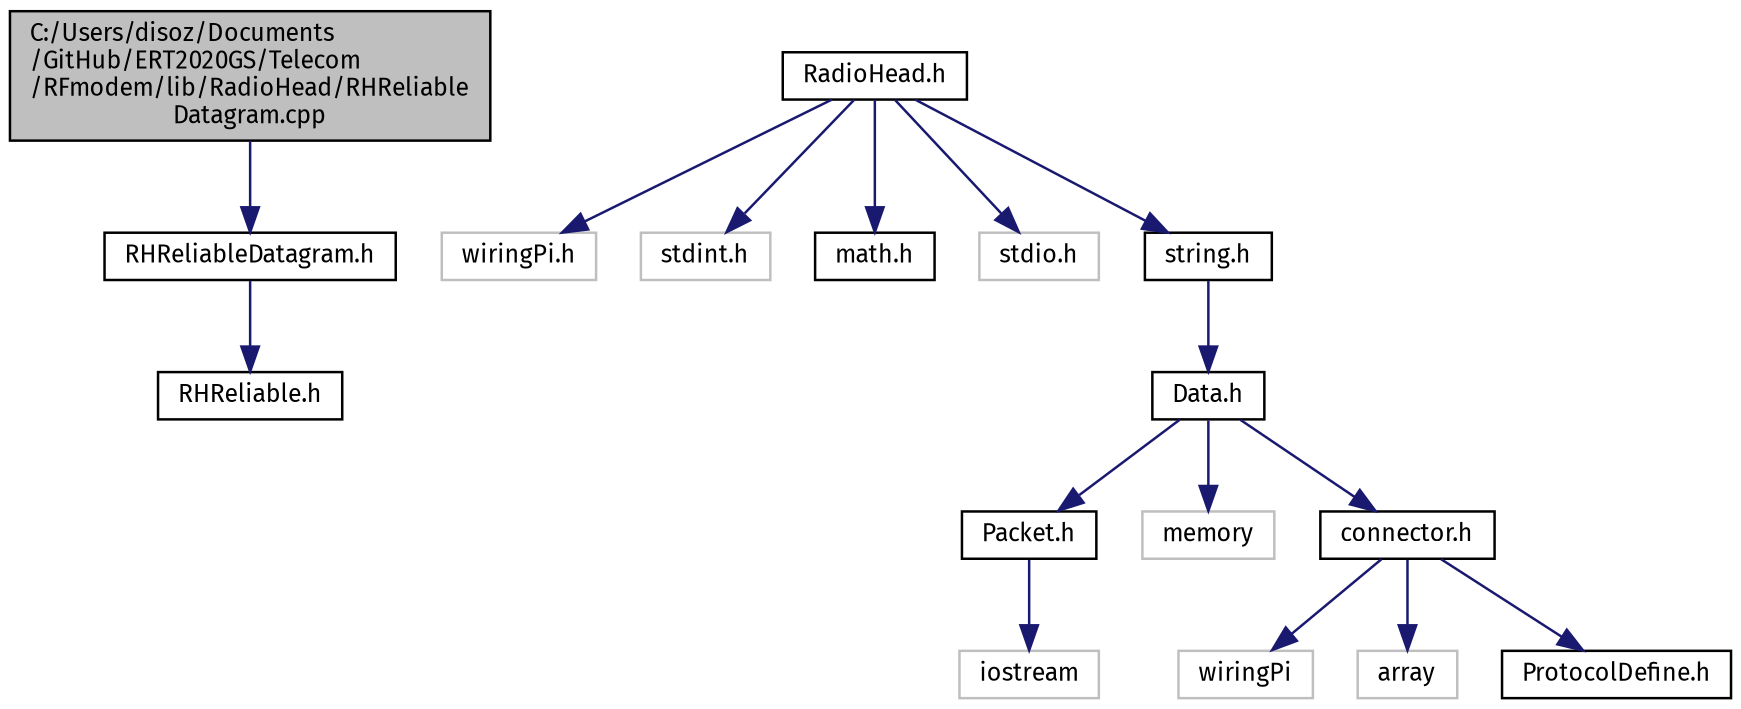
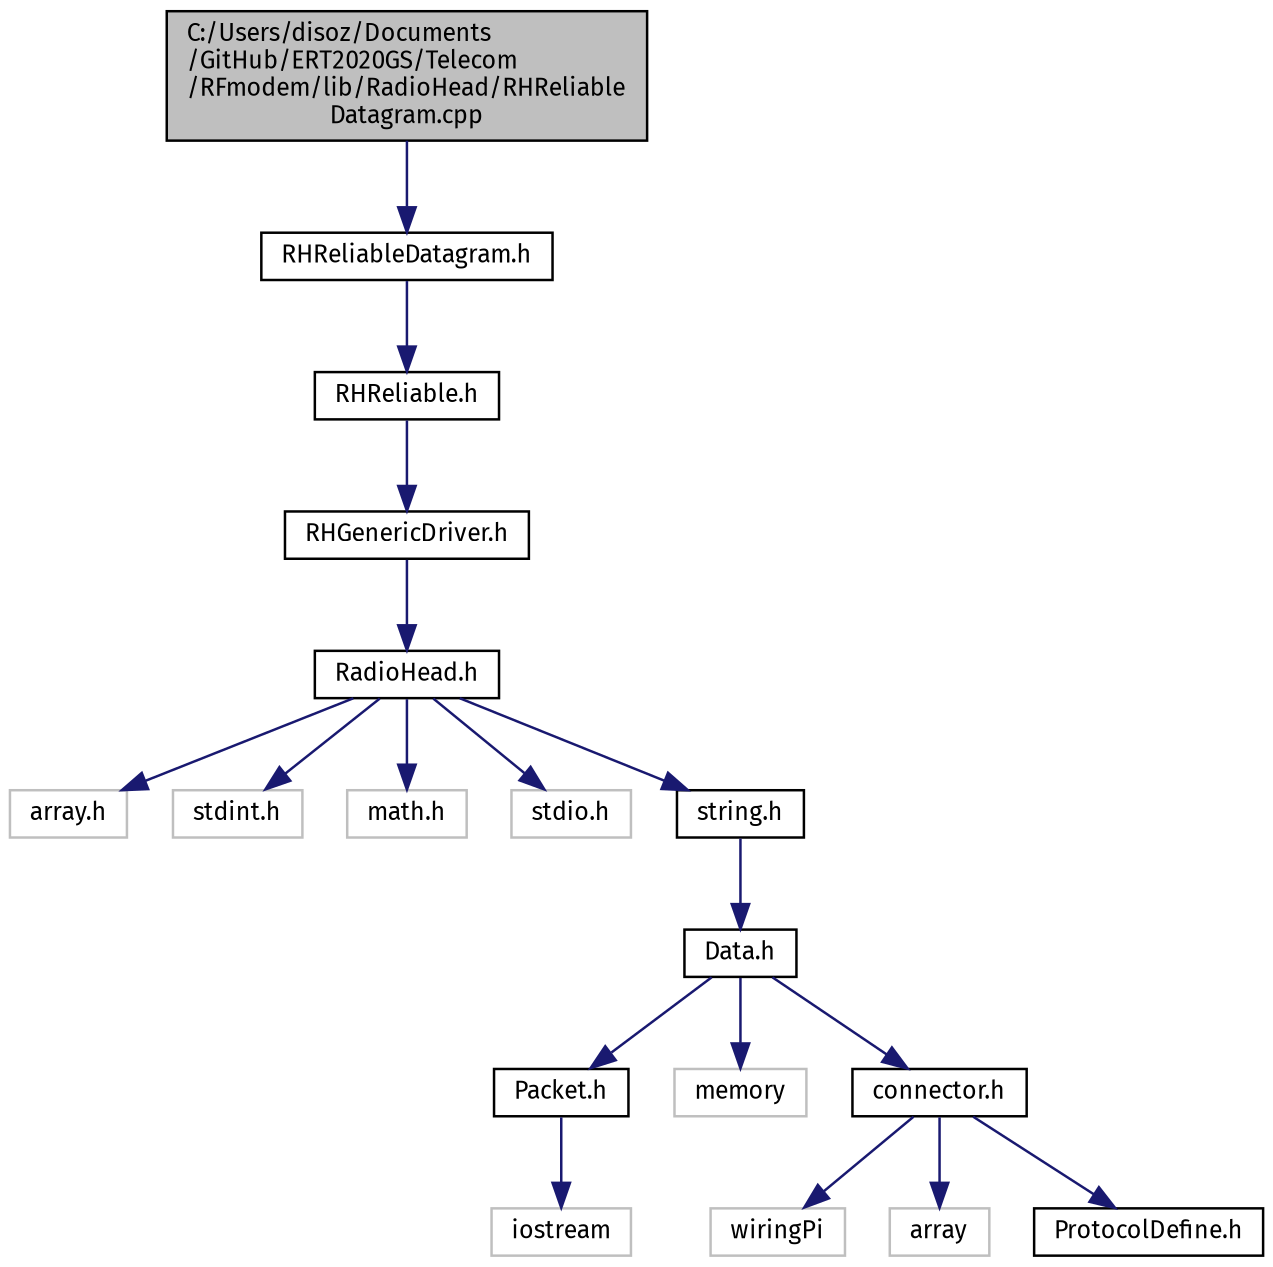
node "wiringPi.h": label "wiringPi.h" -> "array.h"
node "math.h": color black -> grey75
node "RHGenericDriver.h": added
